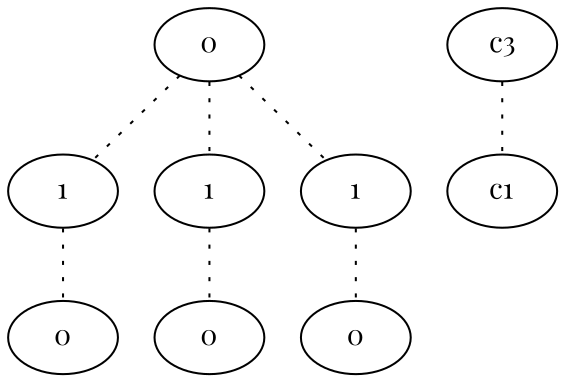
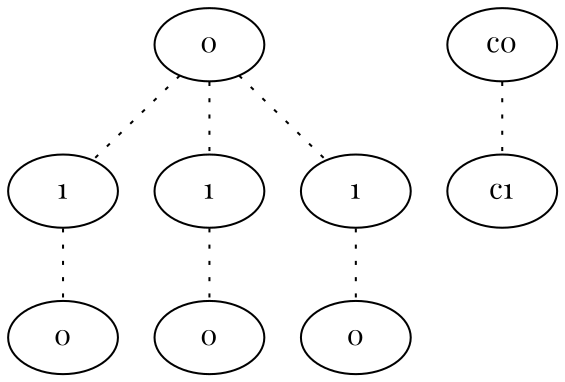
node "c3": label "c3" -> "c0"
